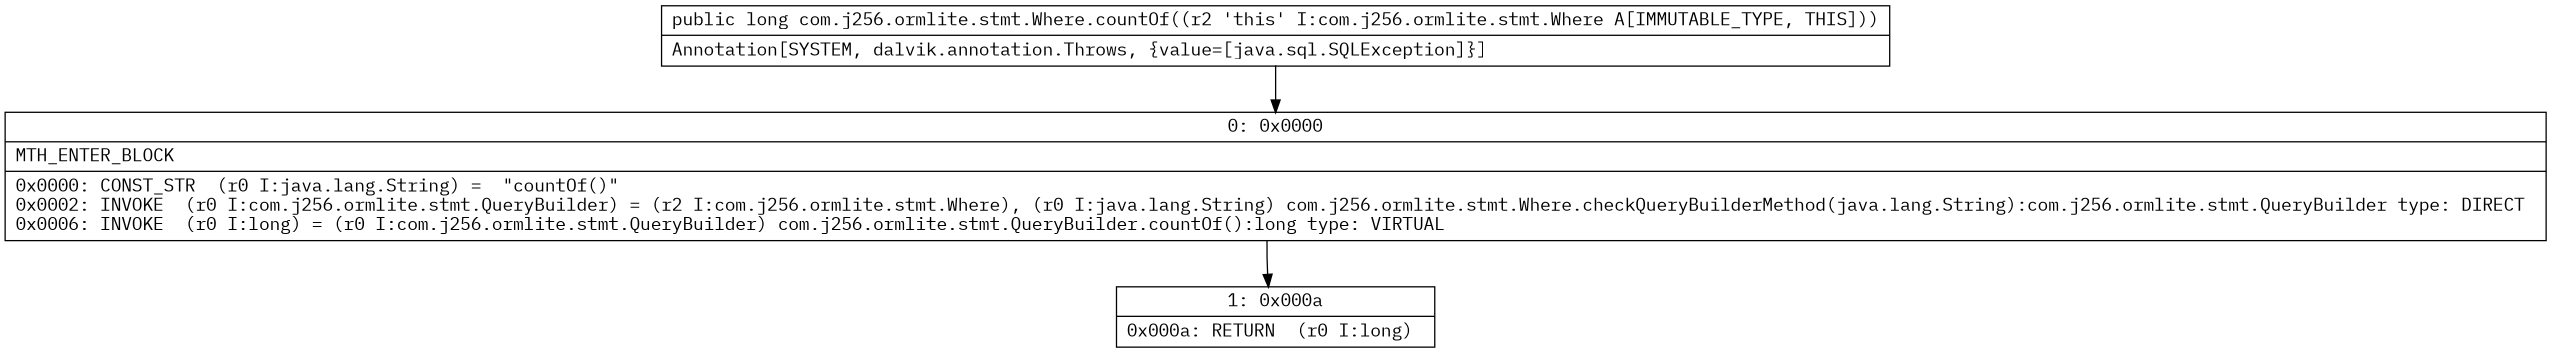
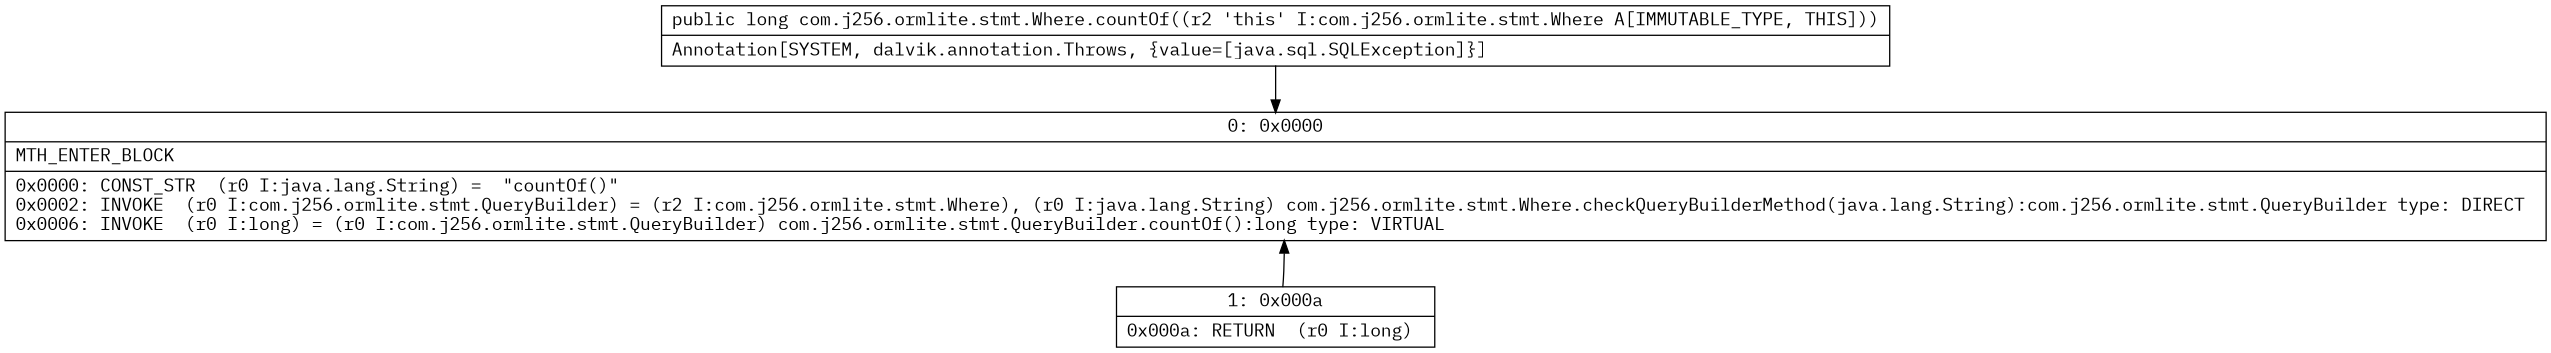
edge "0: 0x0000" -> "1: 0x000a": reversed
